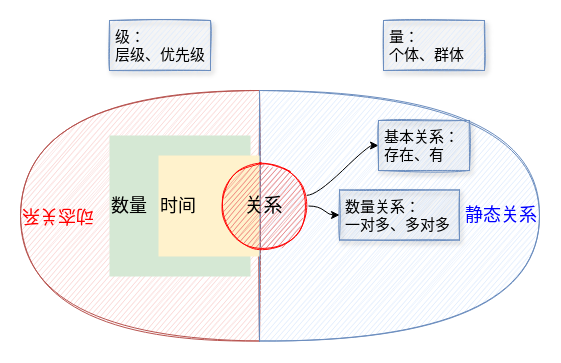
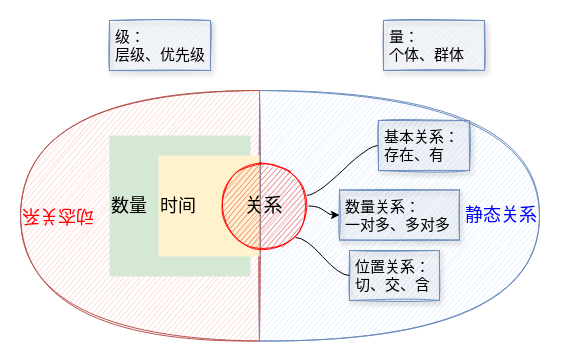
edge "关系" -> "基本关系： 存在、有": arrowhead classic -> none
edge "关系" -- "位置关系： 切、交、含": added
node "位置关系： 切、交、含": added
